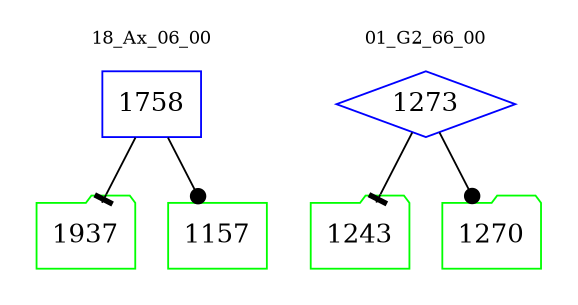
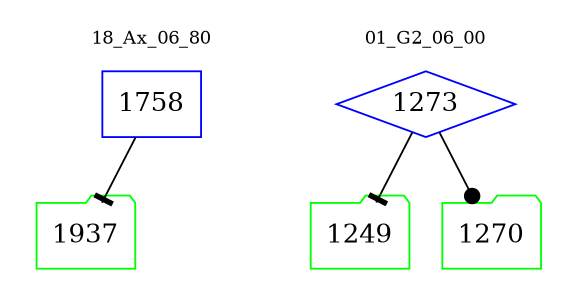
cluster "18_Ax_06_00": label "18_Ax_06_00" -> "18_Ax_06_80"
cluster "01_G2_66_00": label "01_G2_66_00" -> "01_G2_06_00"
node "1157": removed
node "1243": label "1243" -> "1249"
